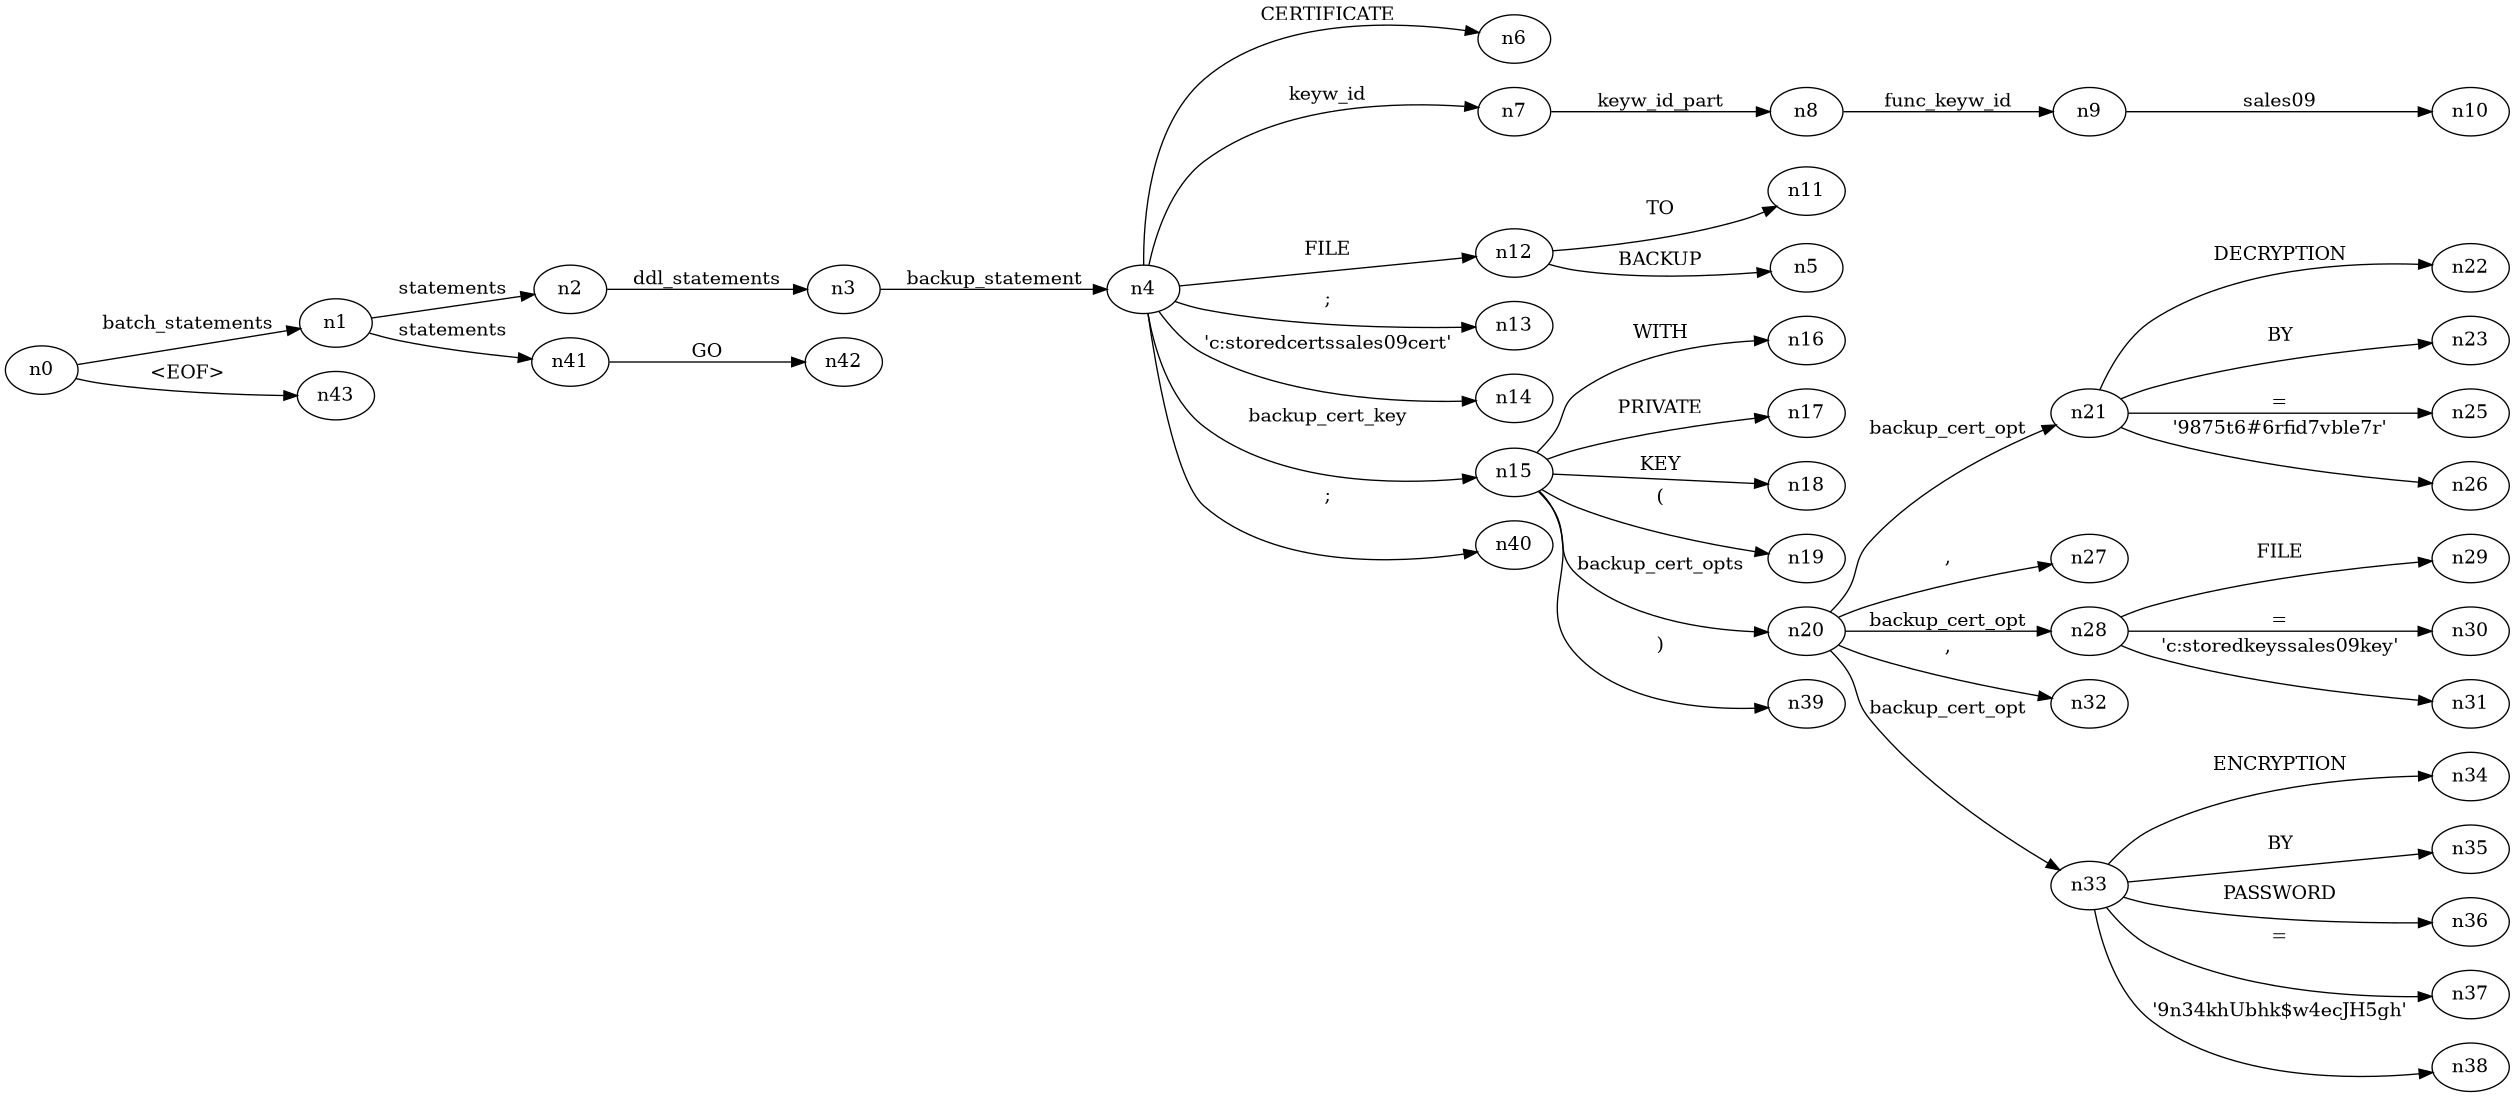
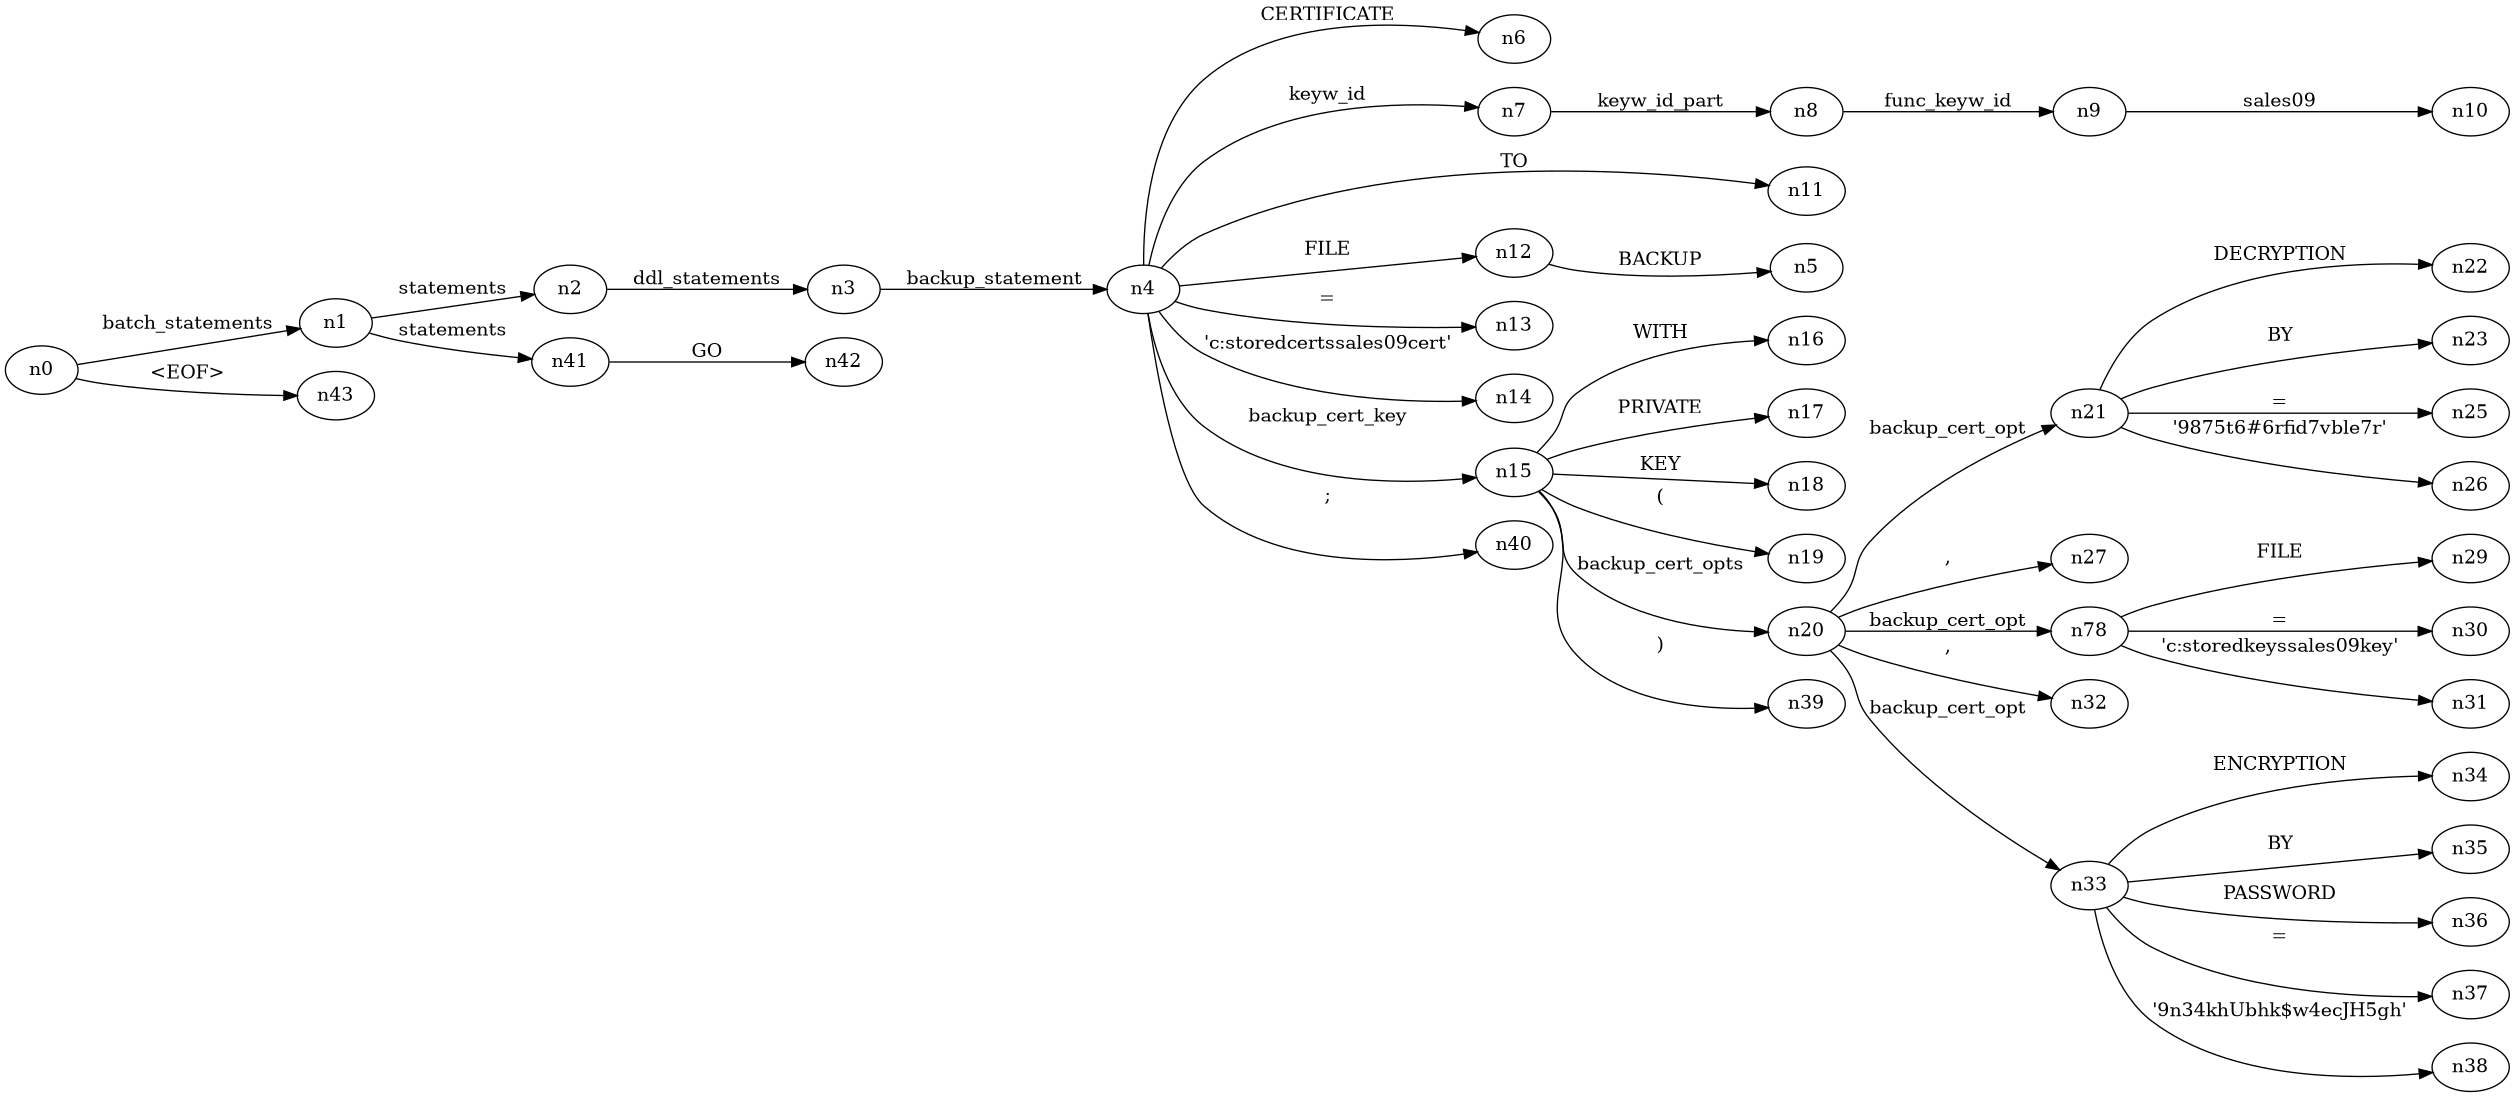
edge "n12" -> "n11": now "n4" -> "n11"
edge "n4" -> "n13": label ";" -> "="
node "n28": label "n28" -> "n78"
